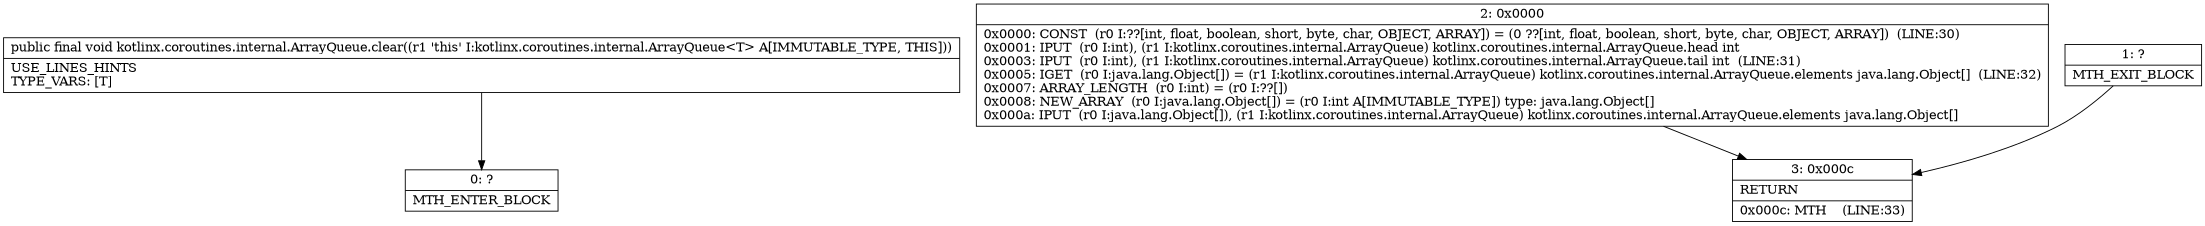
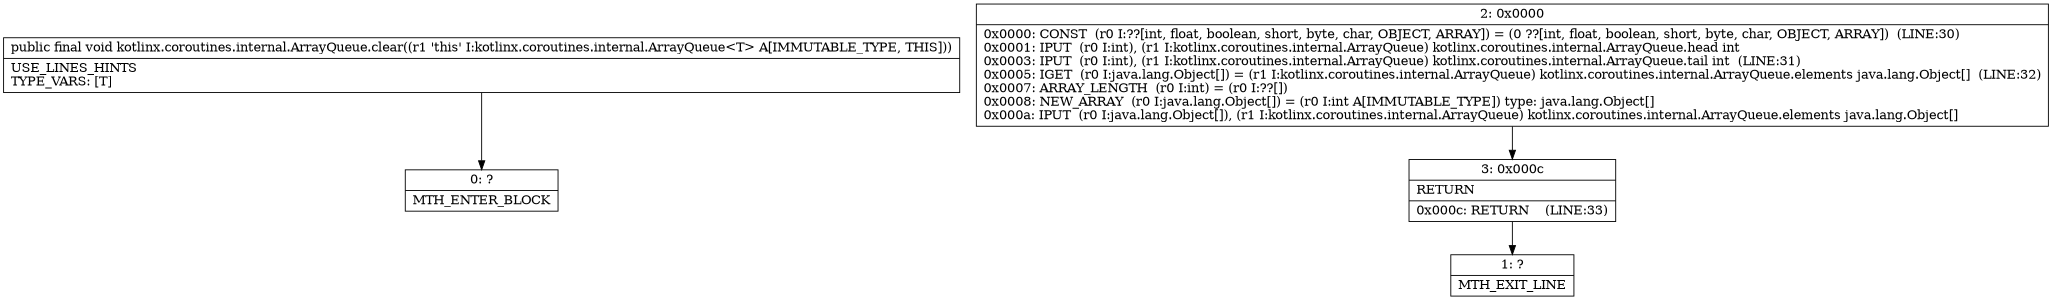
node "1: ?": text "MTH_EXIT_BLOCK" -> "MTH_EXIT_LINE"
edge "1: ?" -> "3: 0x000c": reversed
node "3: 0x000c": text "0x000c: MTH    (LINE:33)" -> "0x000c: RETURN    (LINE:33)"
